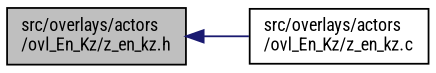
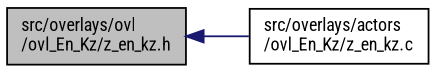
node "src/overlays/actors /ovl_En_Kz/z_en_kz.h": label "src/overlays/actors /ovl_En_Kz/z_en_kz.h" -> "src/overlays/ovl /ovl_En_Kz/z_en_kz.h"
